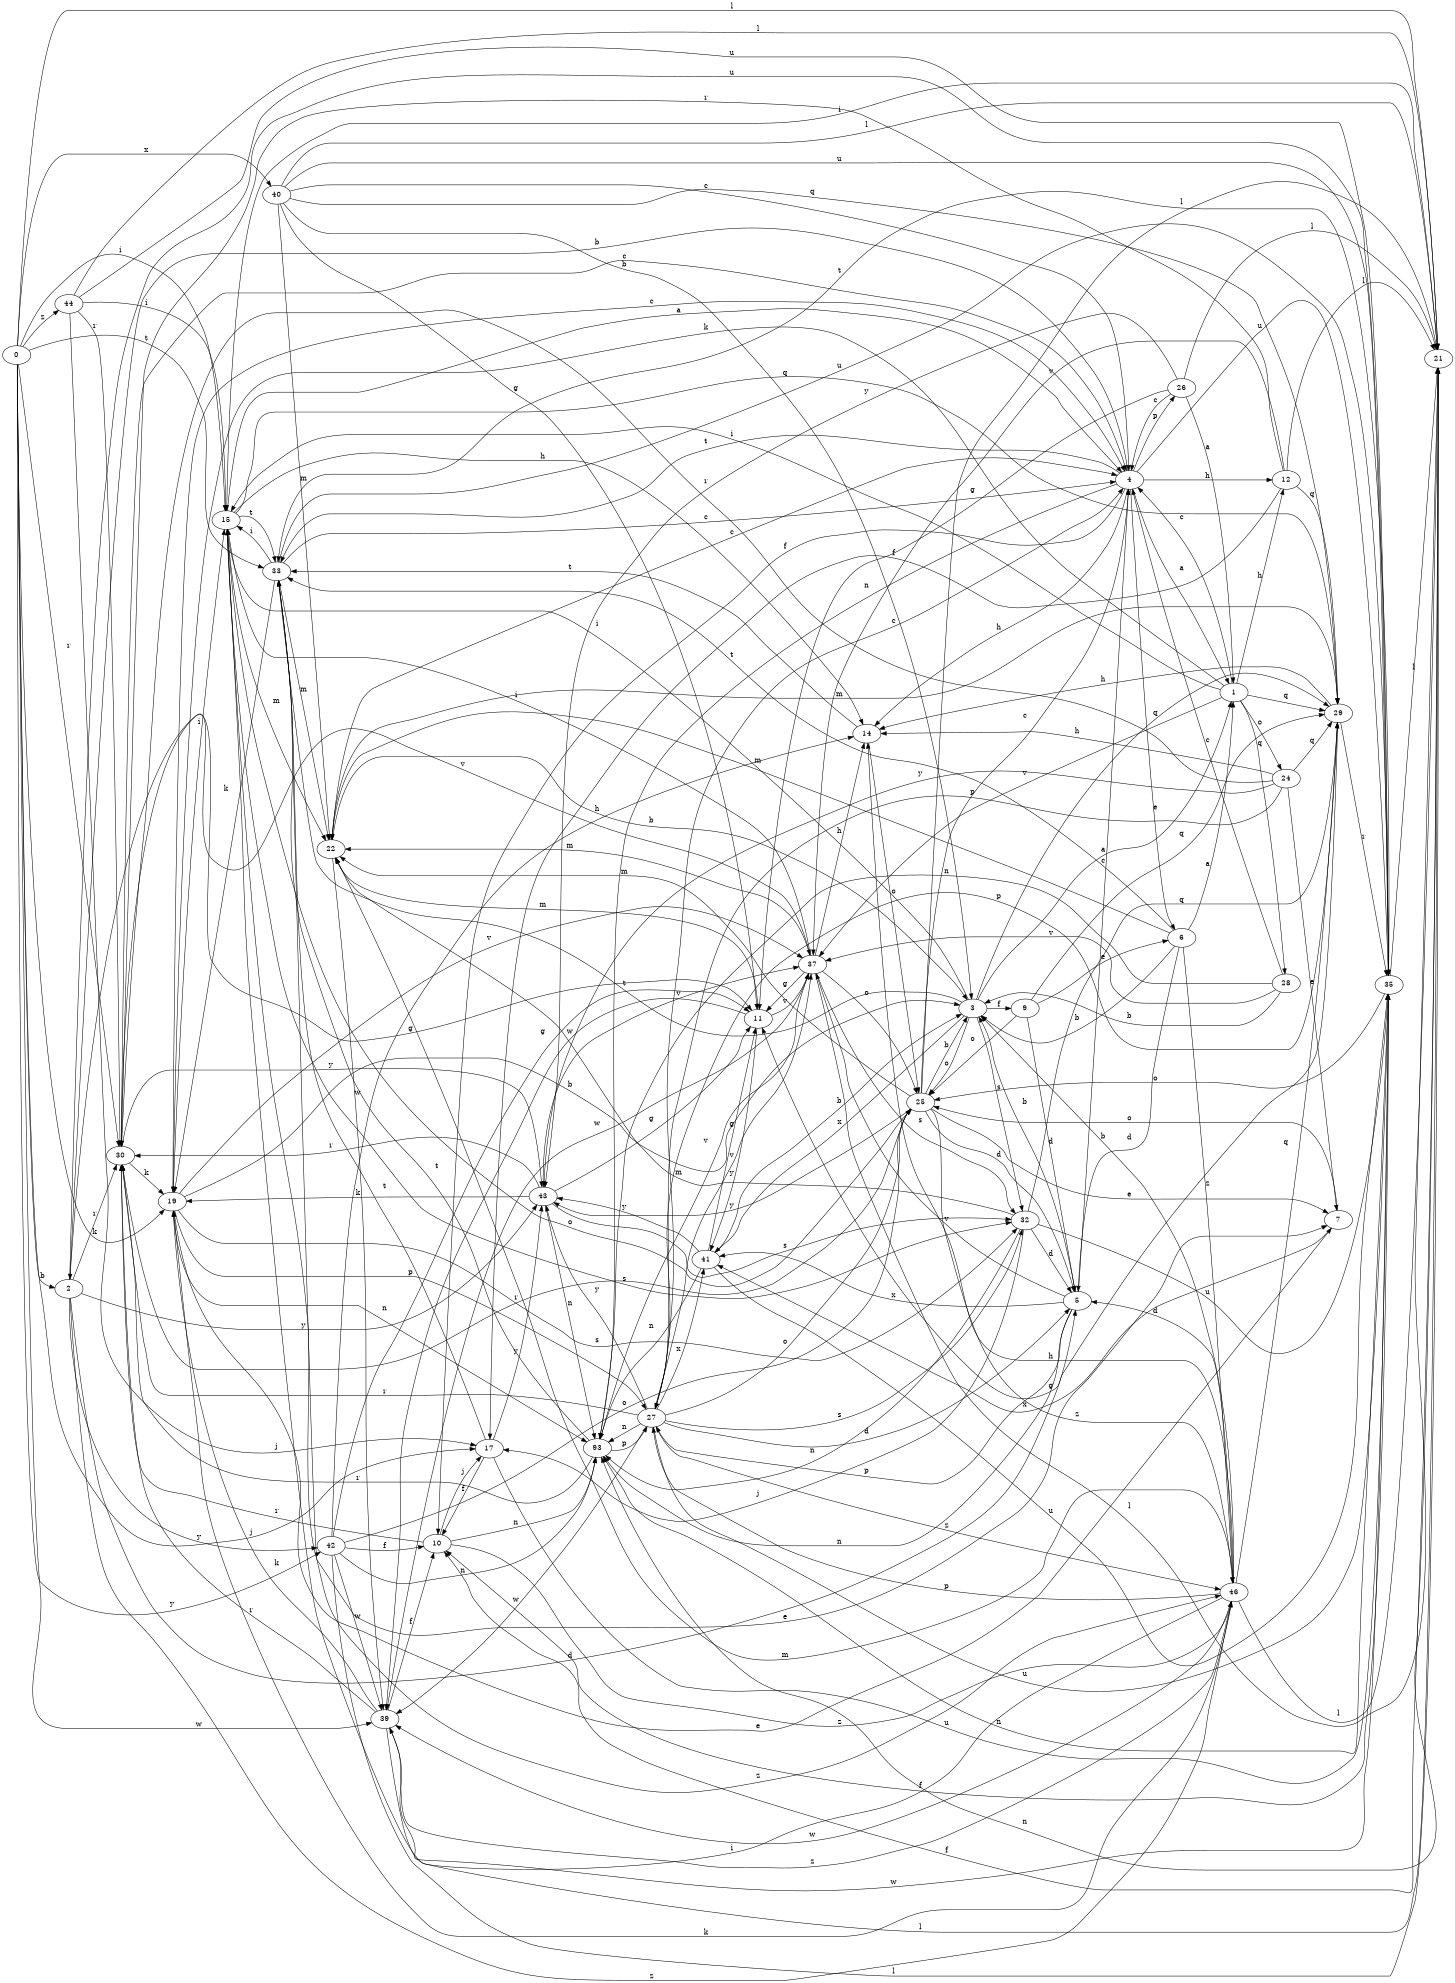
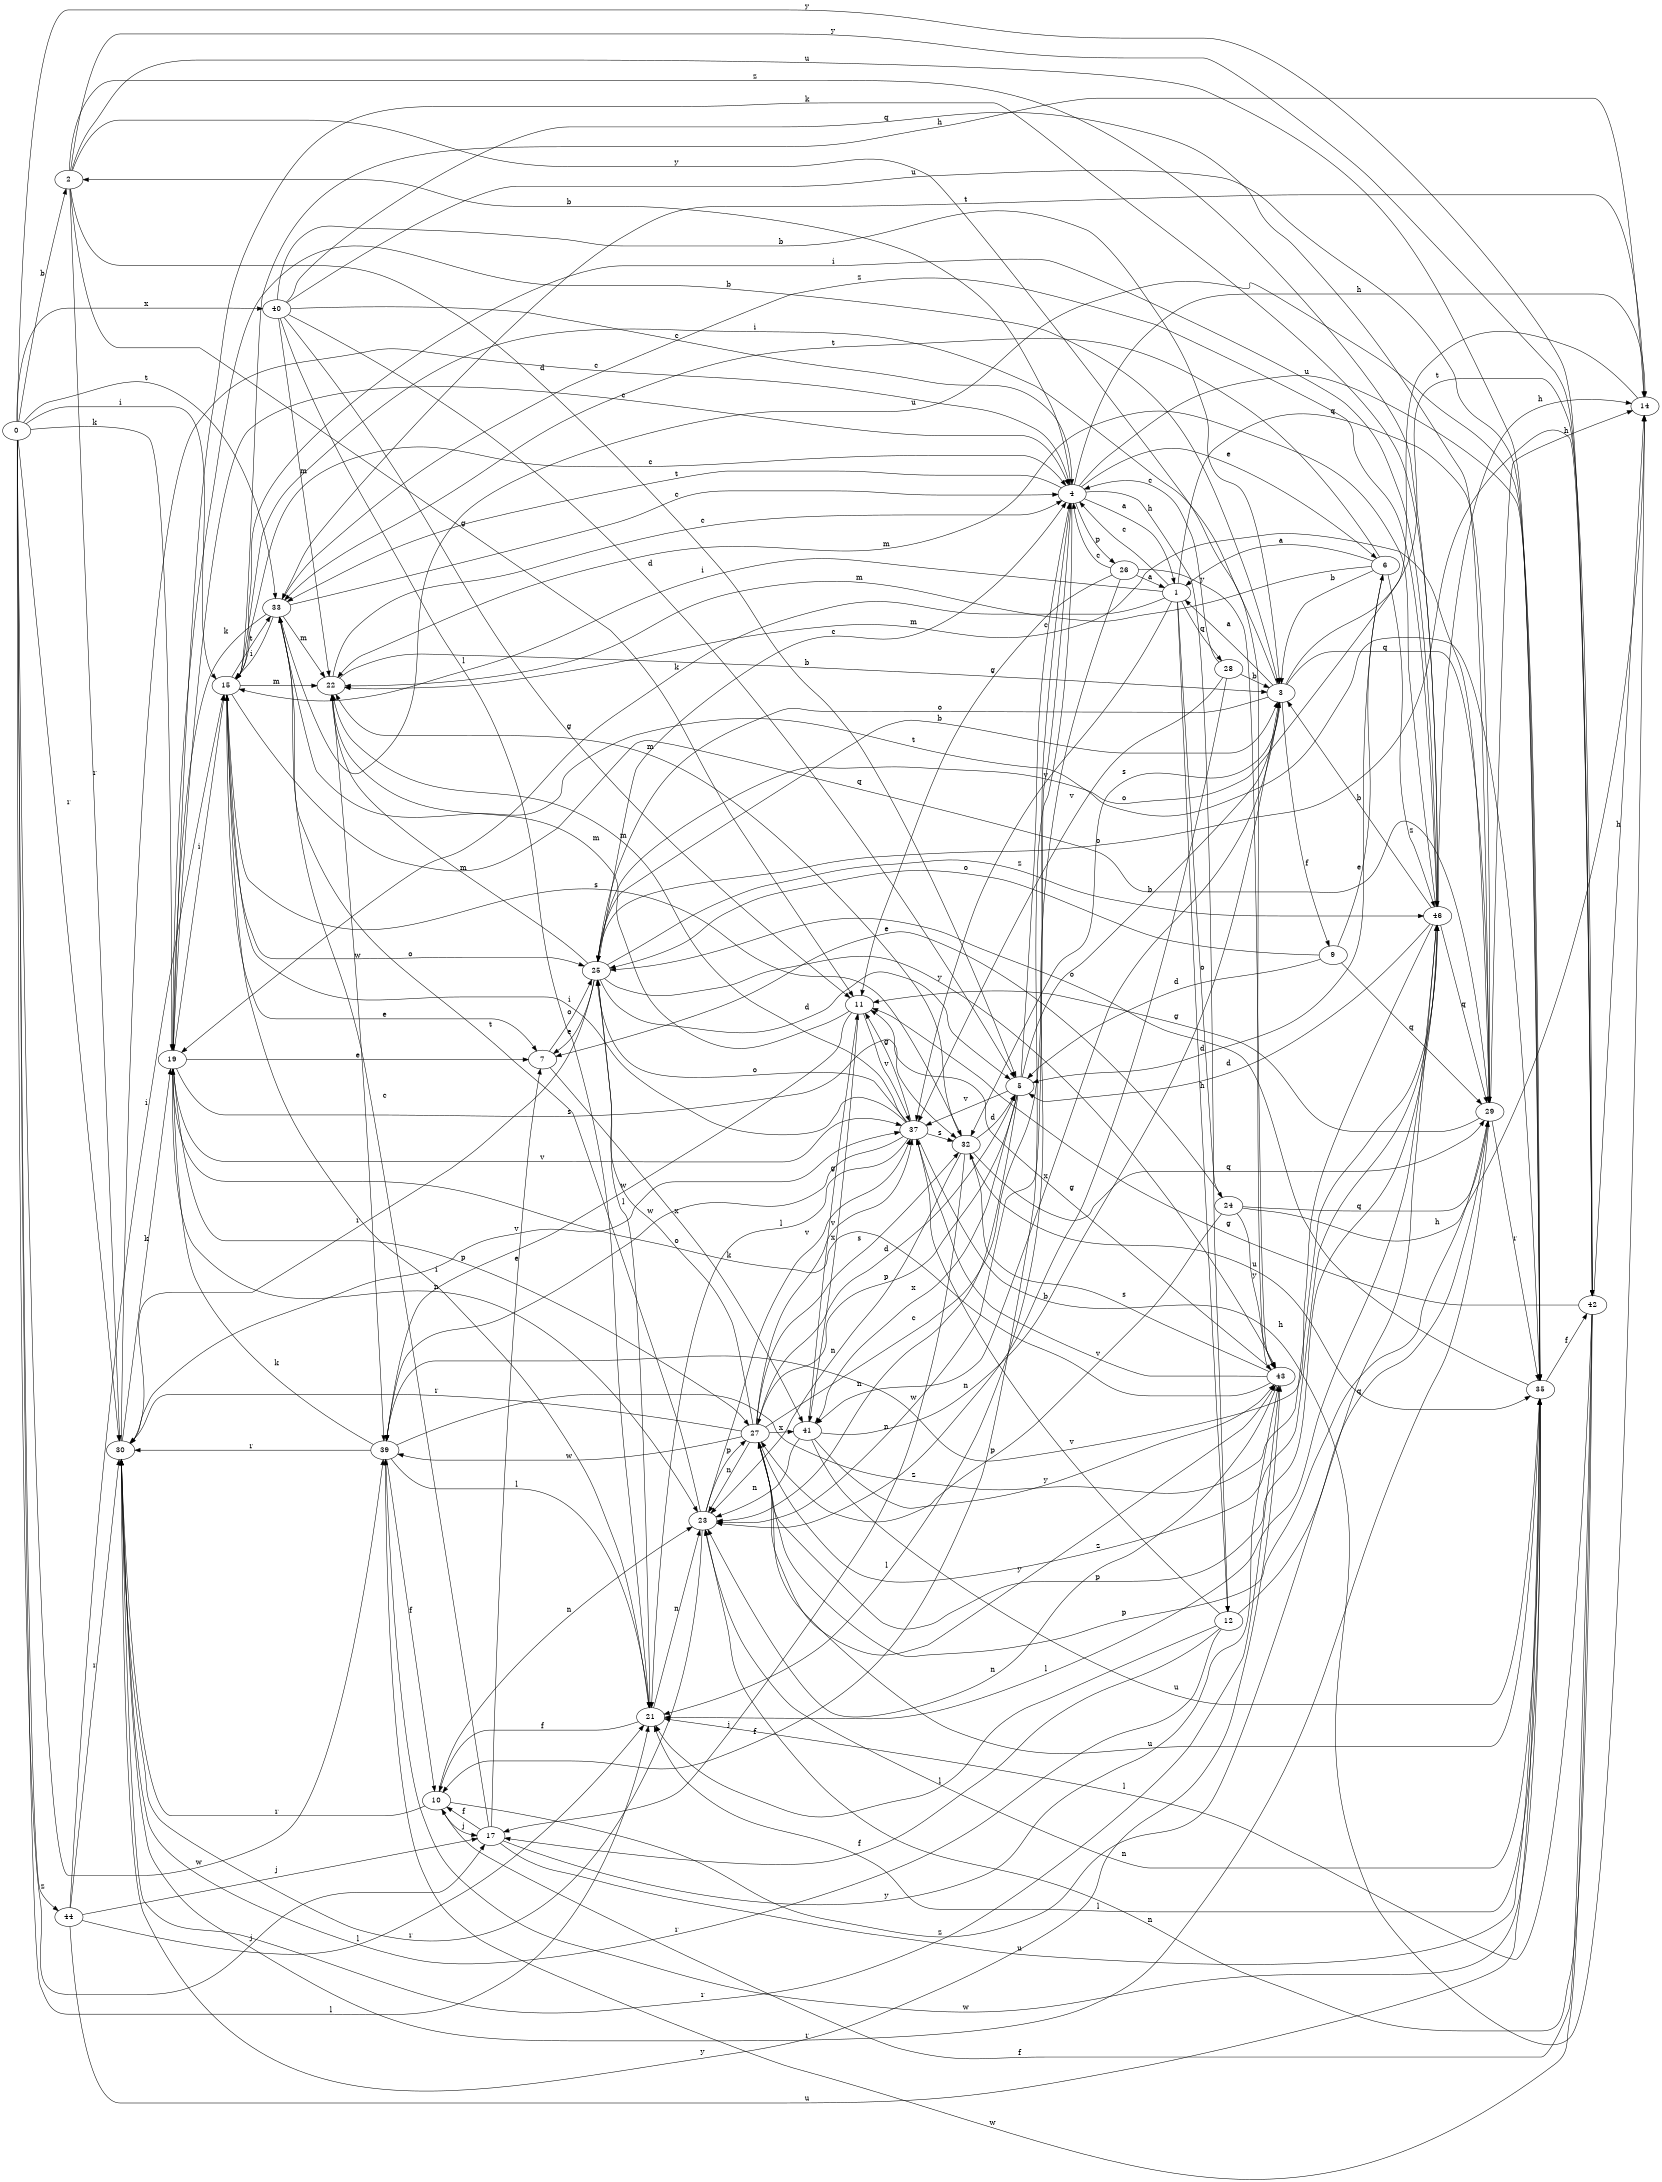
edge "15" -> "4": label "a" -> "c"
edge "24" -> "30": now "29" -> "30"
edge "40" -> "5": added, label "d"
edge "3" -> "33": now "3" -> "42"
edge "11" -> "41": label "y" -> "x"
edge "17" -> "33": label "t" -> "c"
node "93": label "93" -> "23"
edge "17" -> "7": added, label "e"
edge "35" -> "10": now "35" -> "42"
